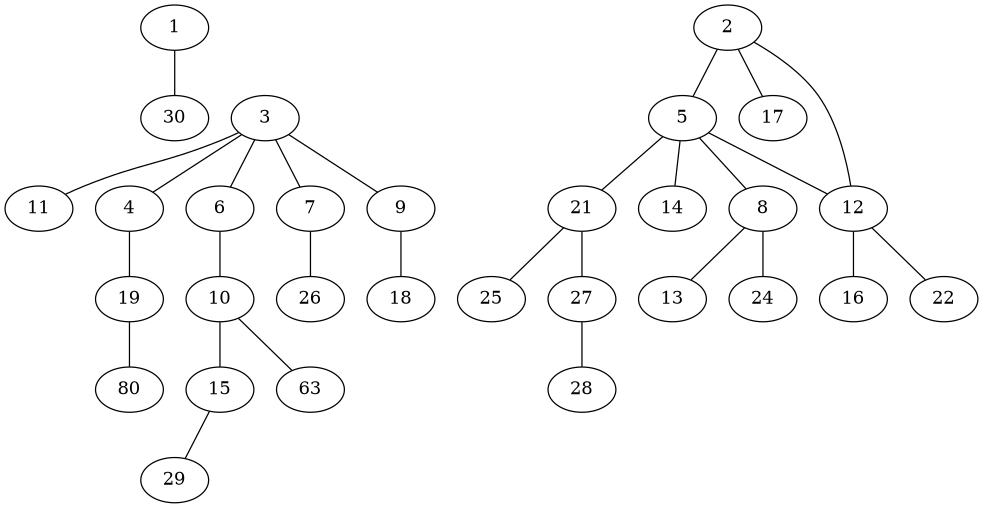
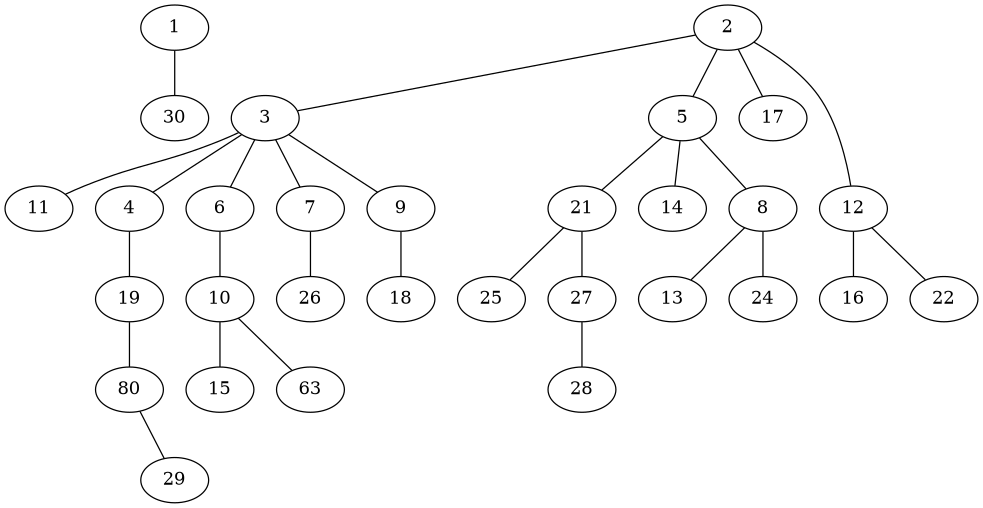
edge "2" -- "3": added
edge "5" -- "12": removed
edge "15" -- "29": now "80" -- "29"
